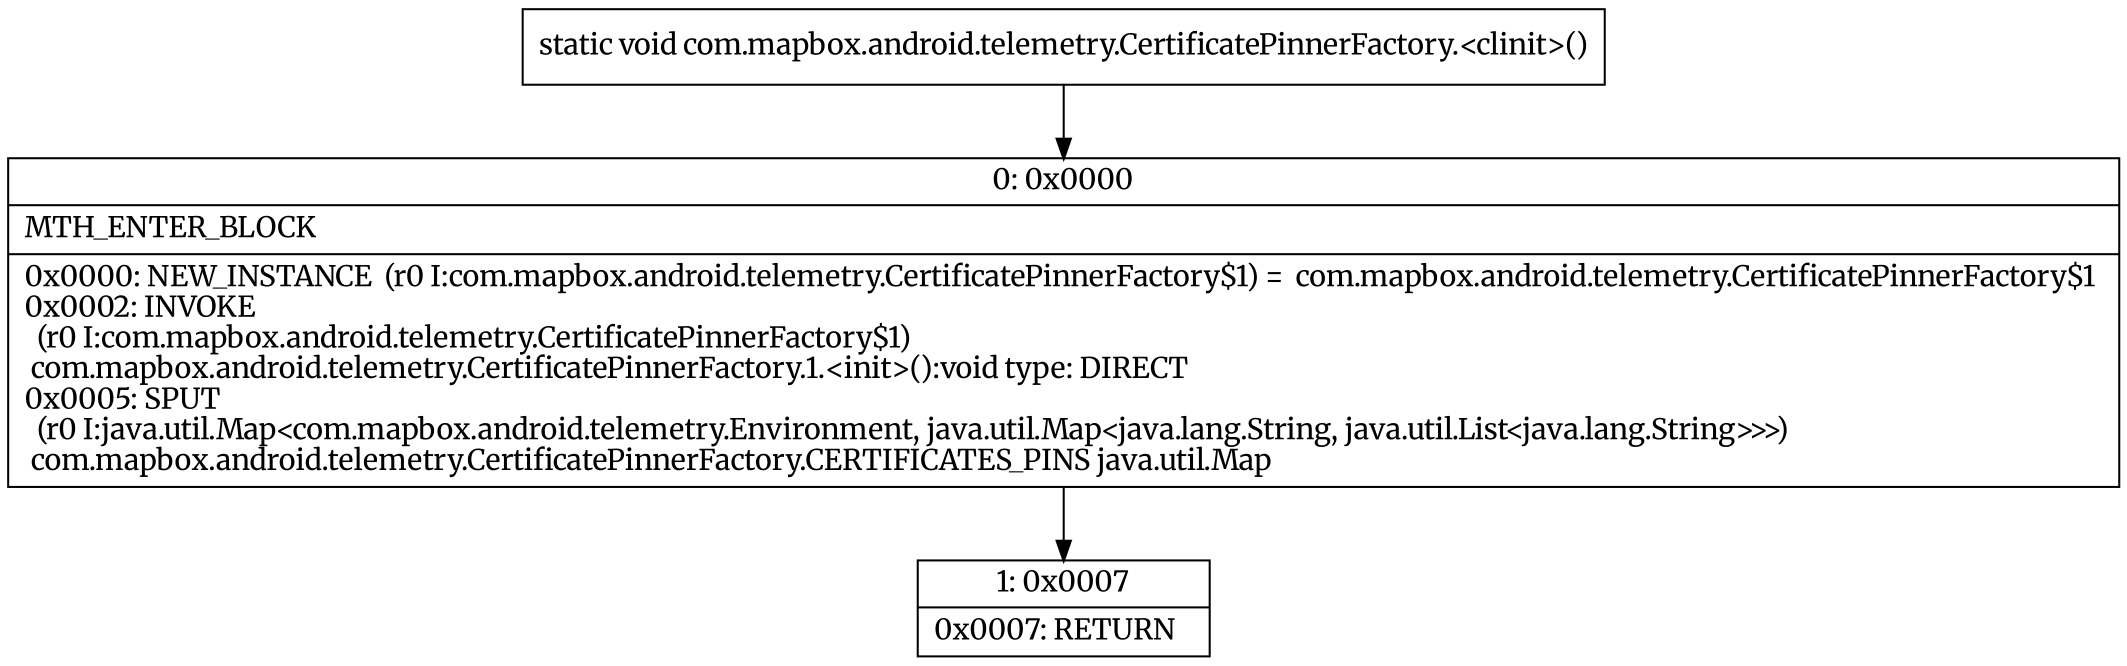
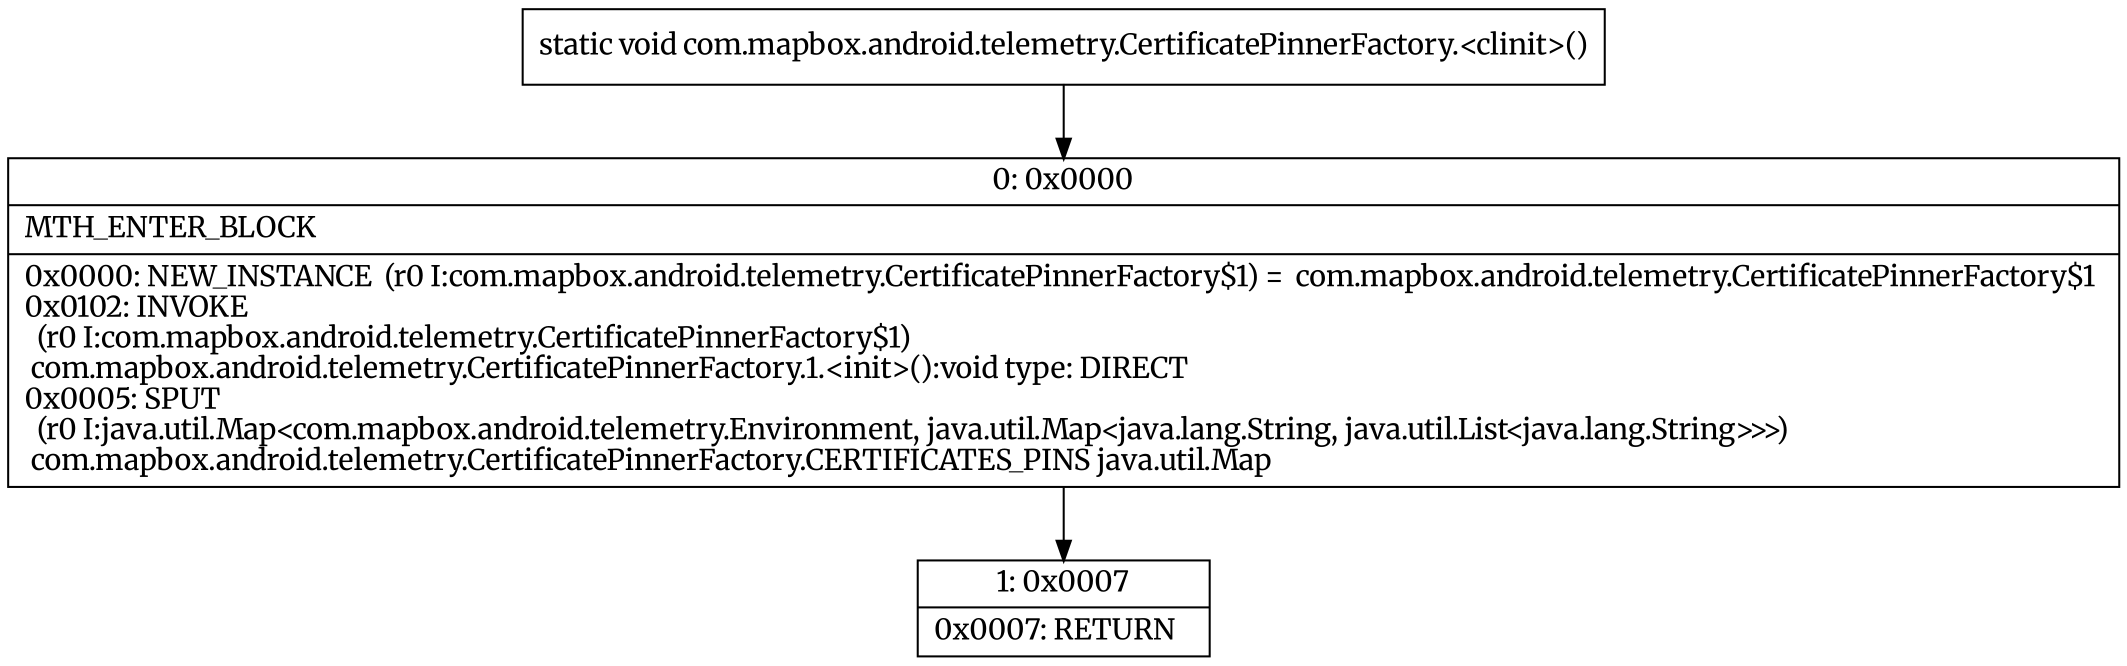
node "0: 0x0000": text "0x0002: INVOKE" -> "0x0102: INVOKE"
